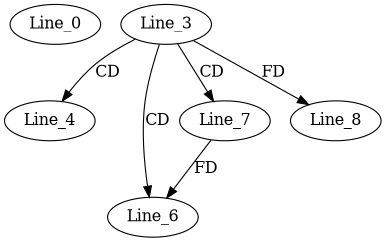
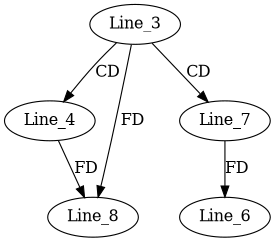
node "Line_0": removed
edge "Line_3" -> "Line_6": removed, label "CD"
edge "Line_4" -> "Line_8": added, label "FD"
